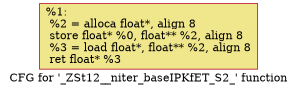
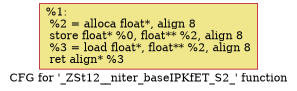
node "%1:": text "ret float* %3" -> "ret align* %3"
